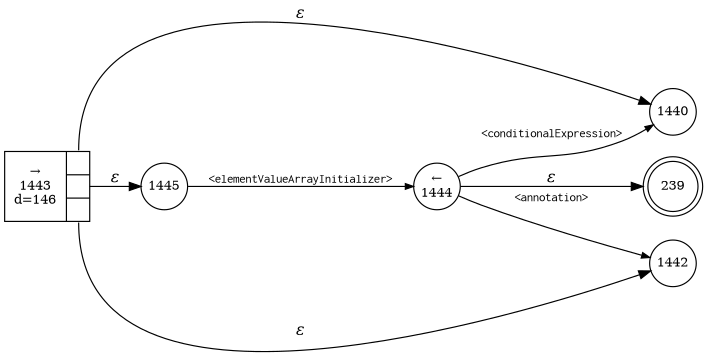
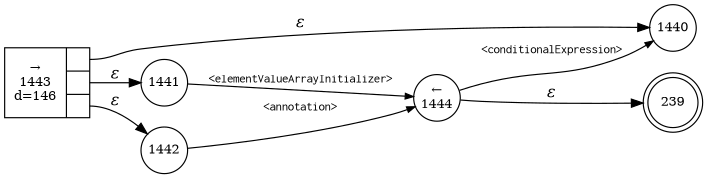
node "1445": label "1445" -> "1441"
edge "← 1444" -> "1442": reversed
